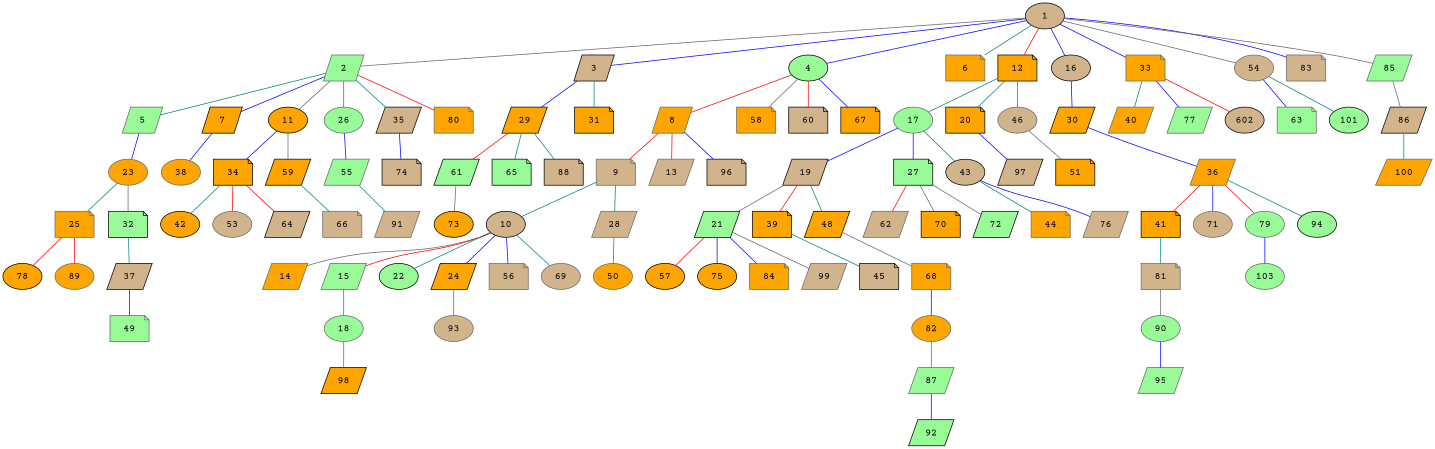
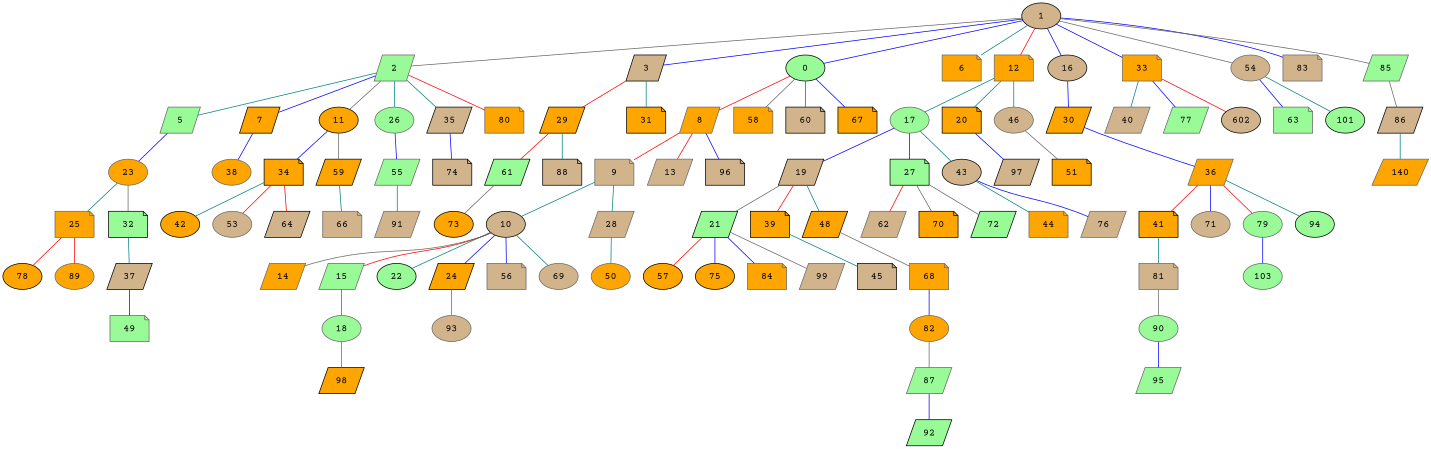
node "4": label "4" -> "0"
node "12": color black -> gray40
edge "3" -- "29": color blue -> red
node "40": fillcolor orange -> tan
node "65": removed
node "100": label "100" -> "140"
